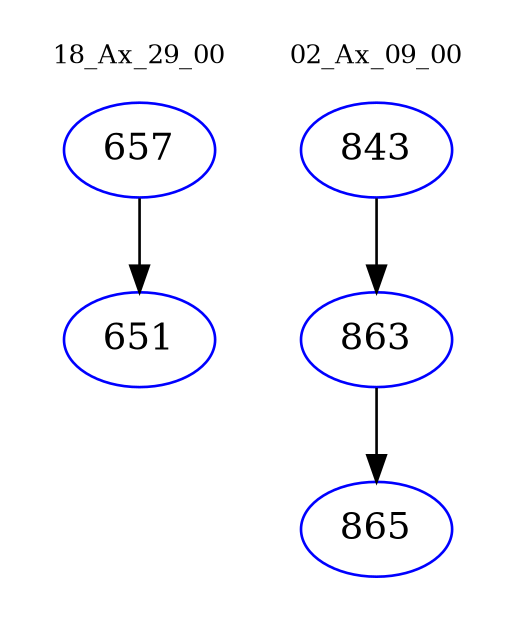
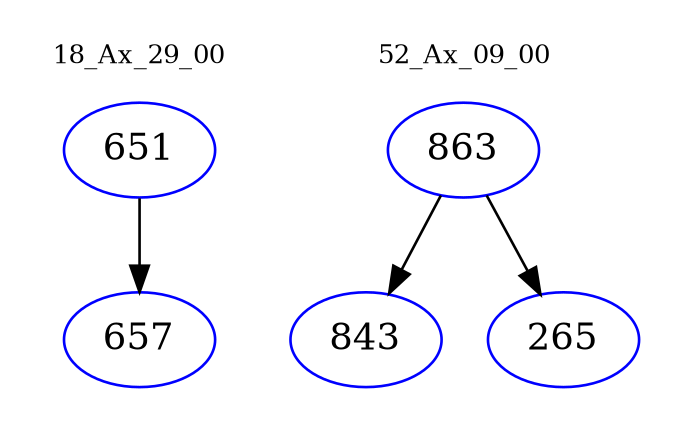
cluster "02_Ax_09_00": label "02_Ax_09_00" -> "52_Ax_09_00"
edge "657" -> "651": reversed
edge "843" -> "863": reversed
node "865": label "865" -> "265"
